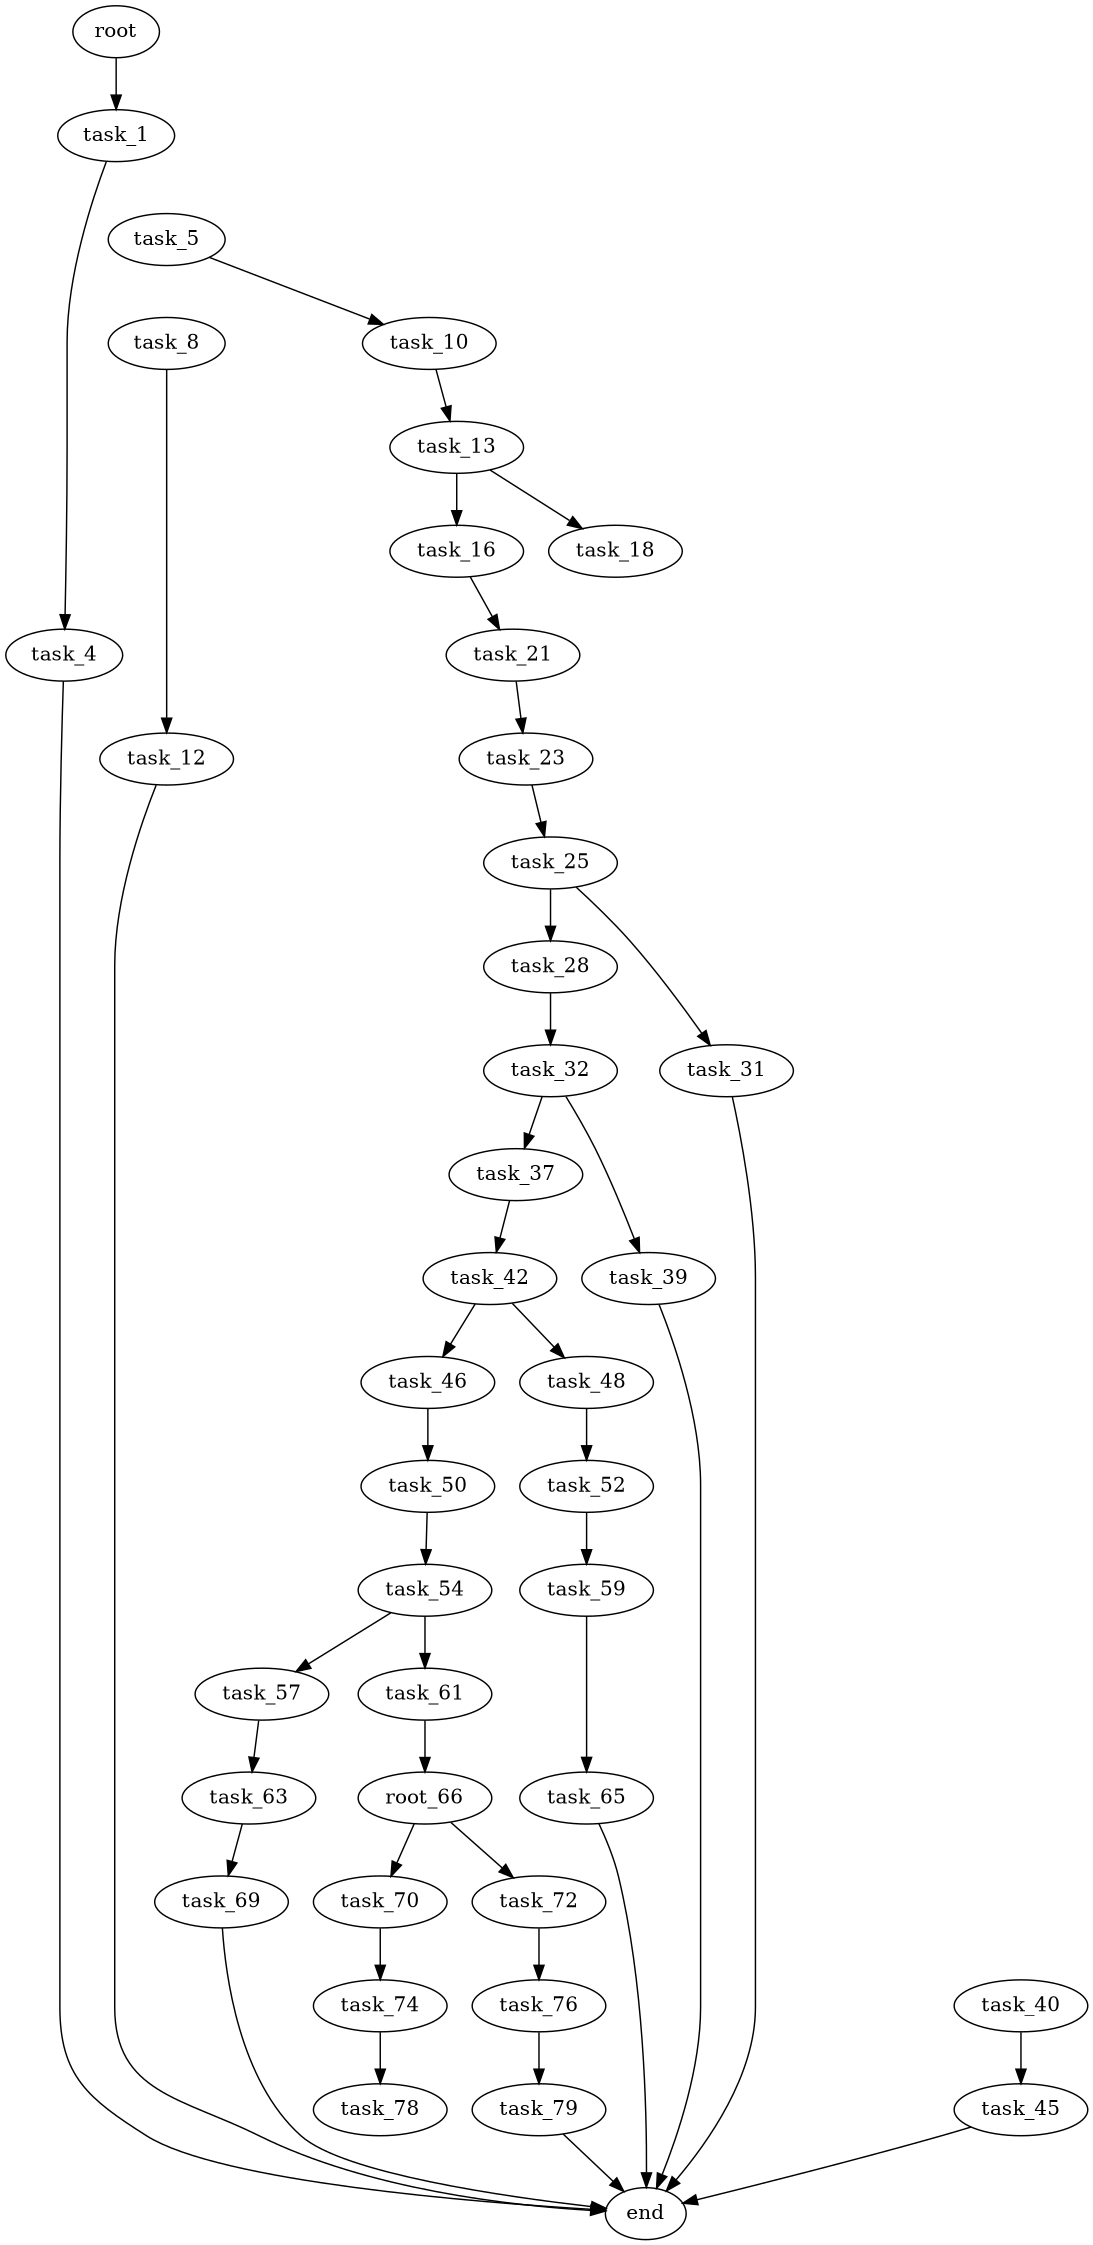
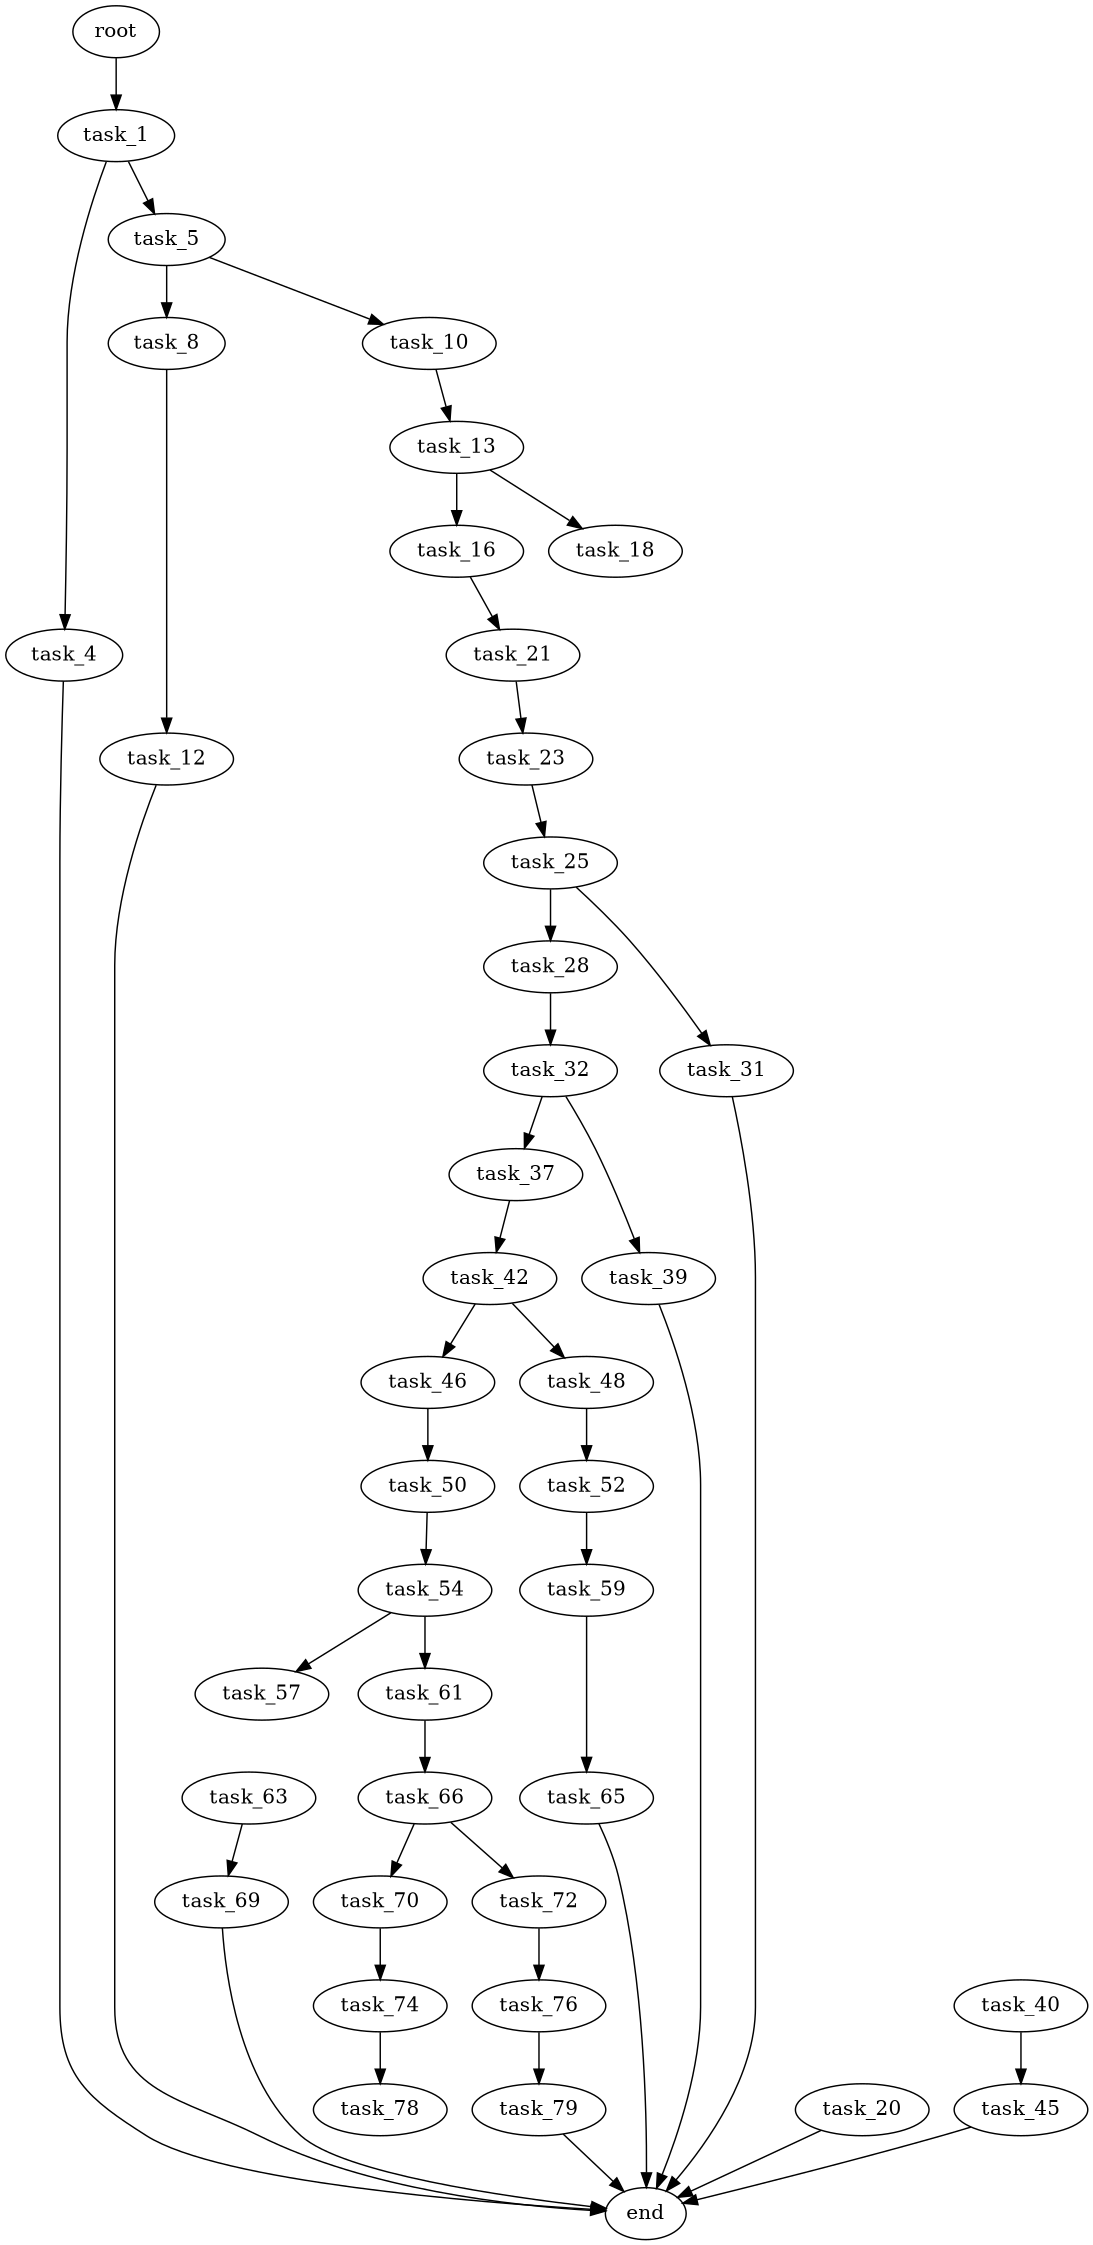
edge "task_1" -> "task_5": added
edge "task_5" -> "task_8": added
edge "task_57" -> "task_63": removed
node "root_66": label "root_66" -> "task_66"
node "task_20": added
